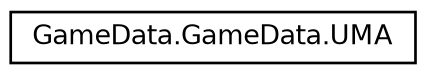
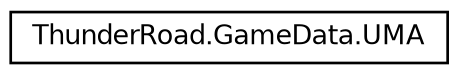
node "GameData.GameData.UMA": label "GameData.GameData.UMA" -> "ThunderRoad.GameData.UMA"
